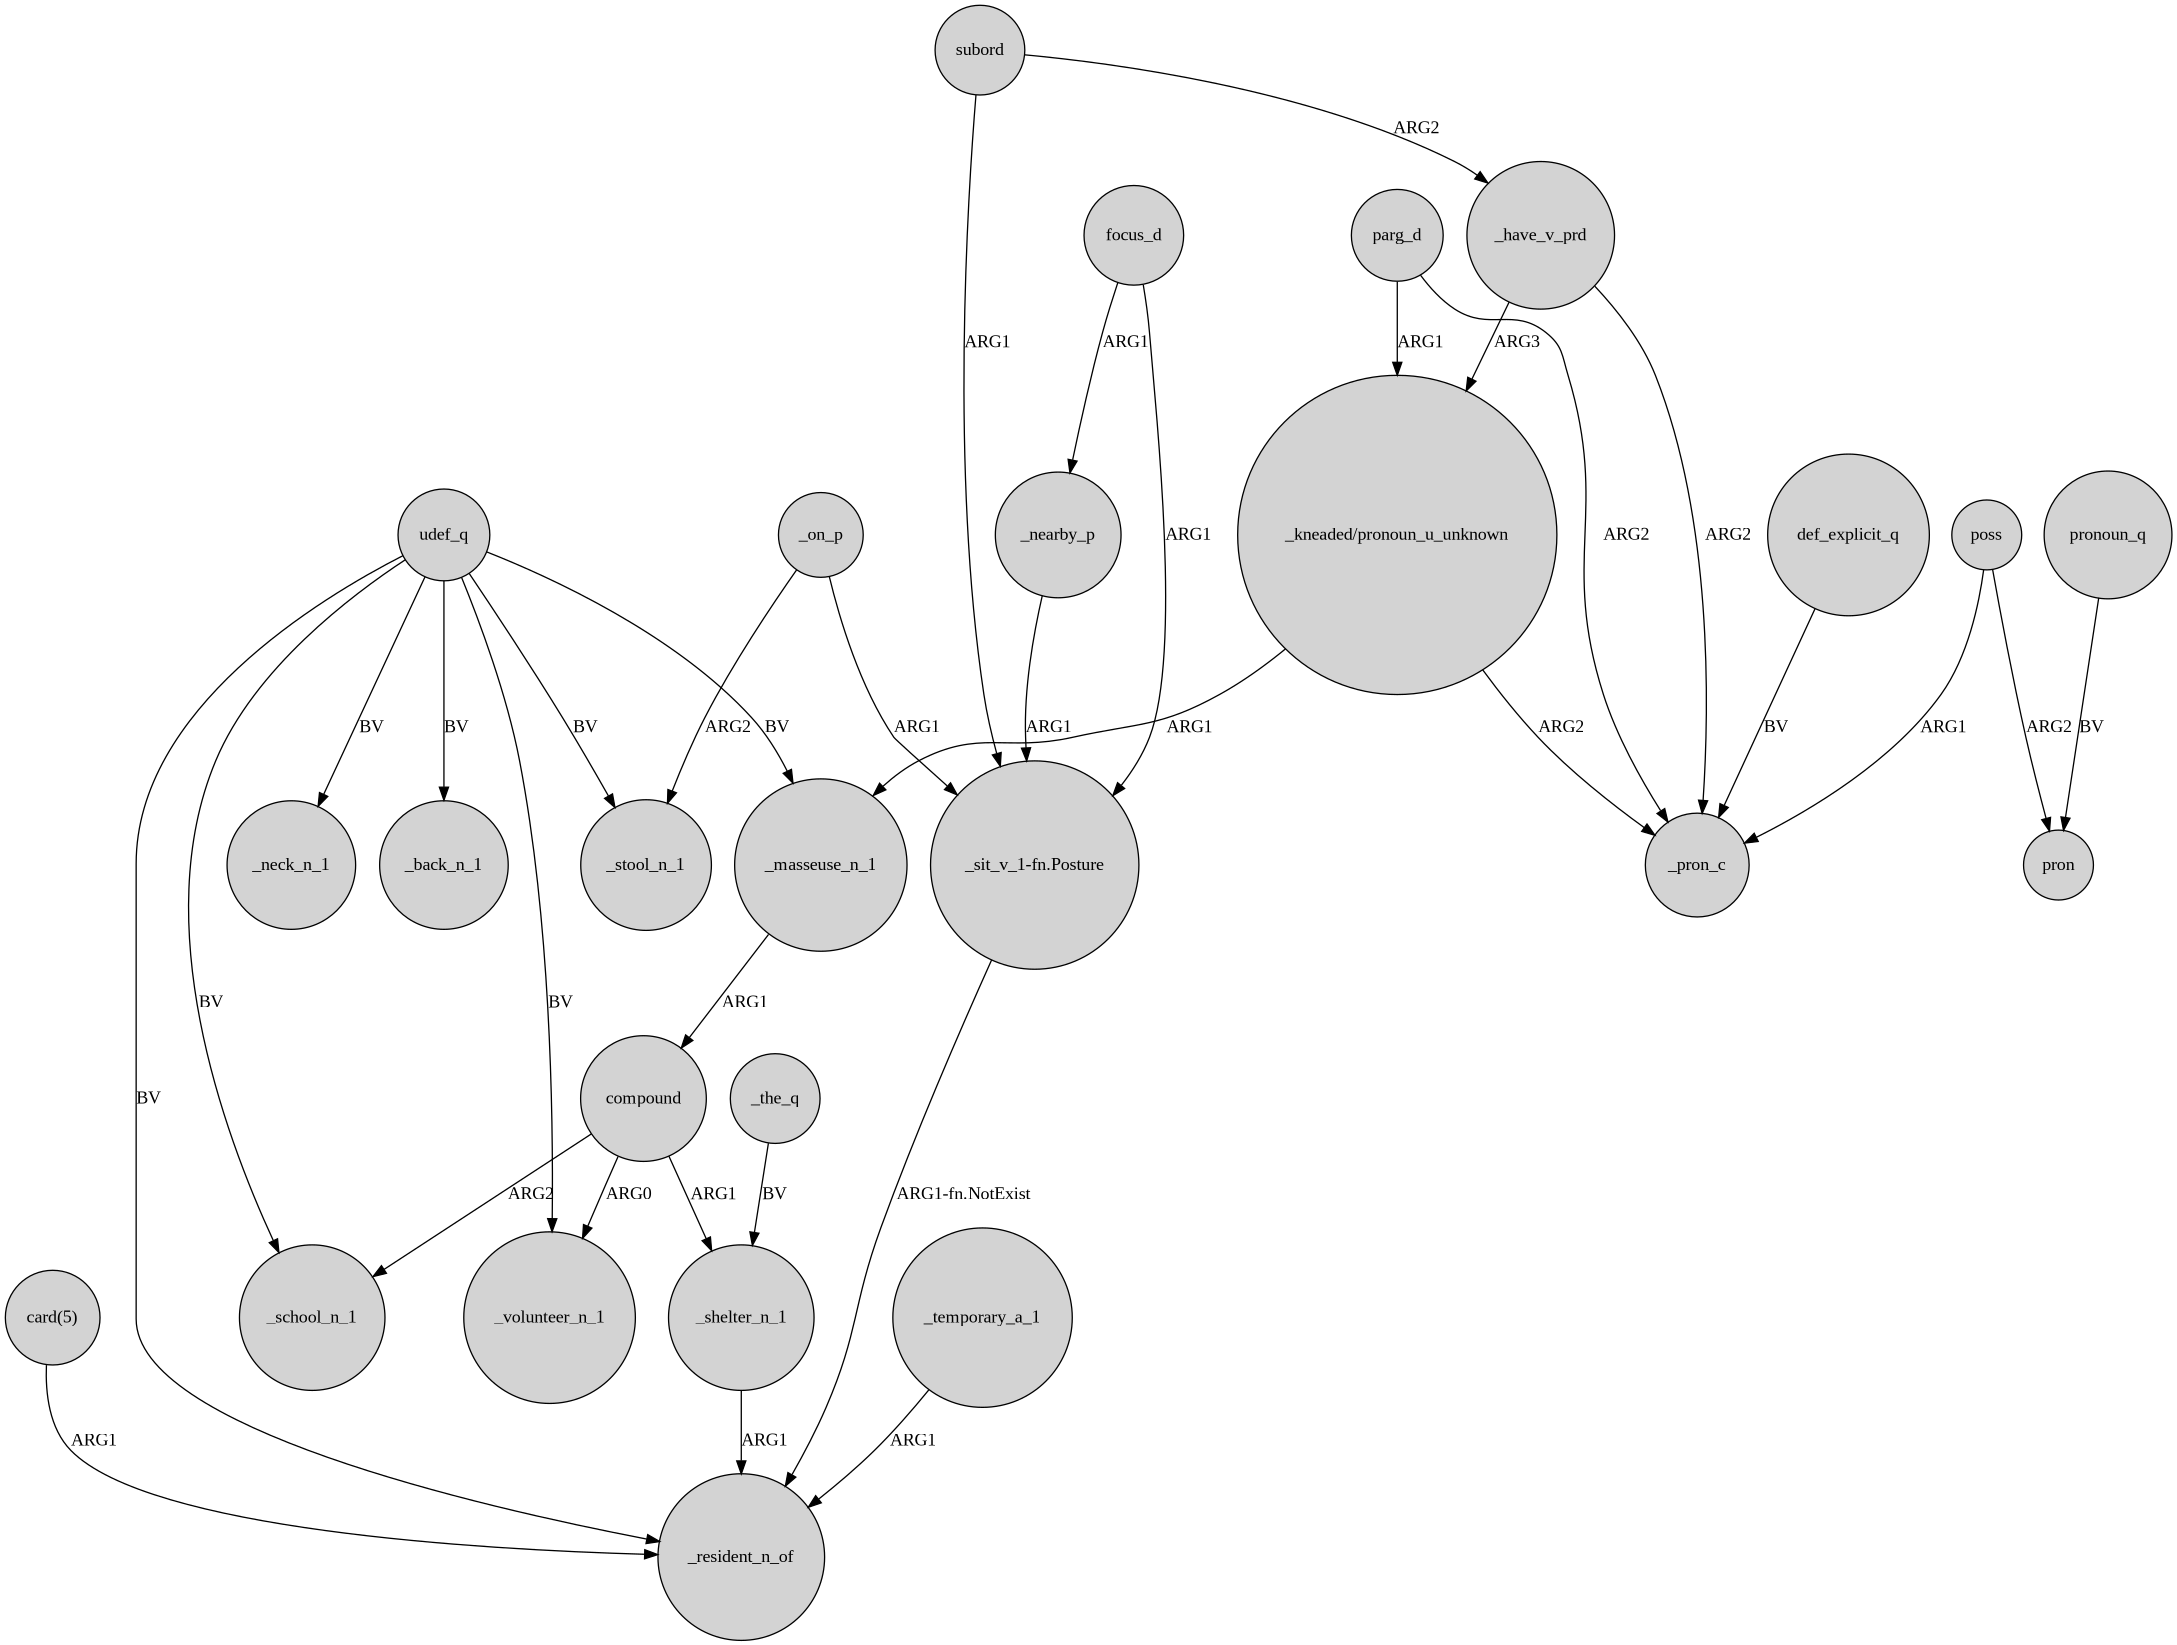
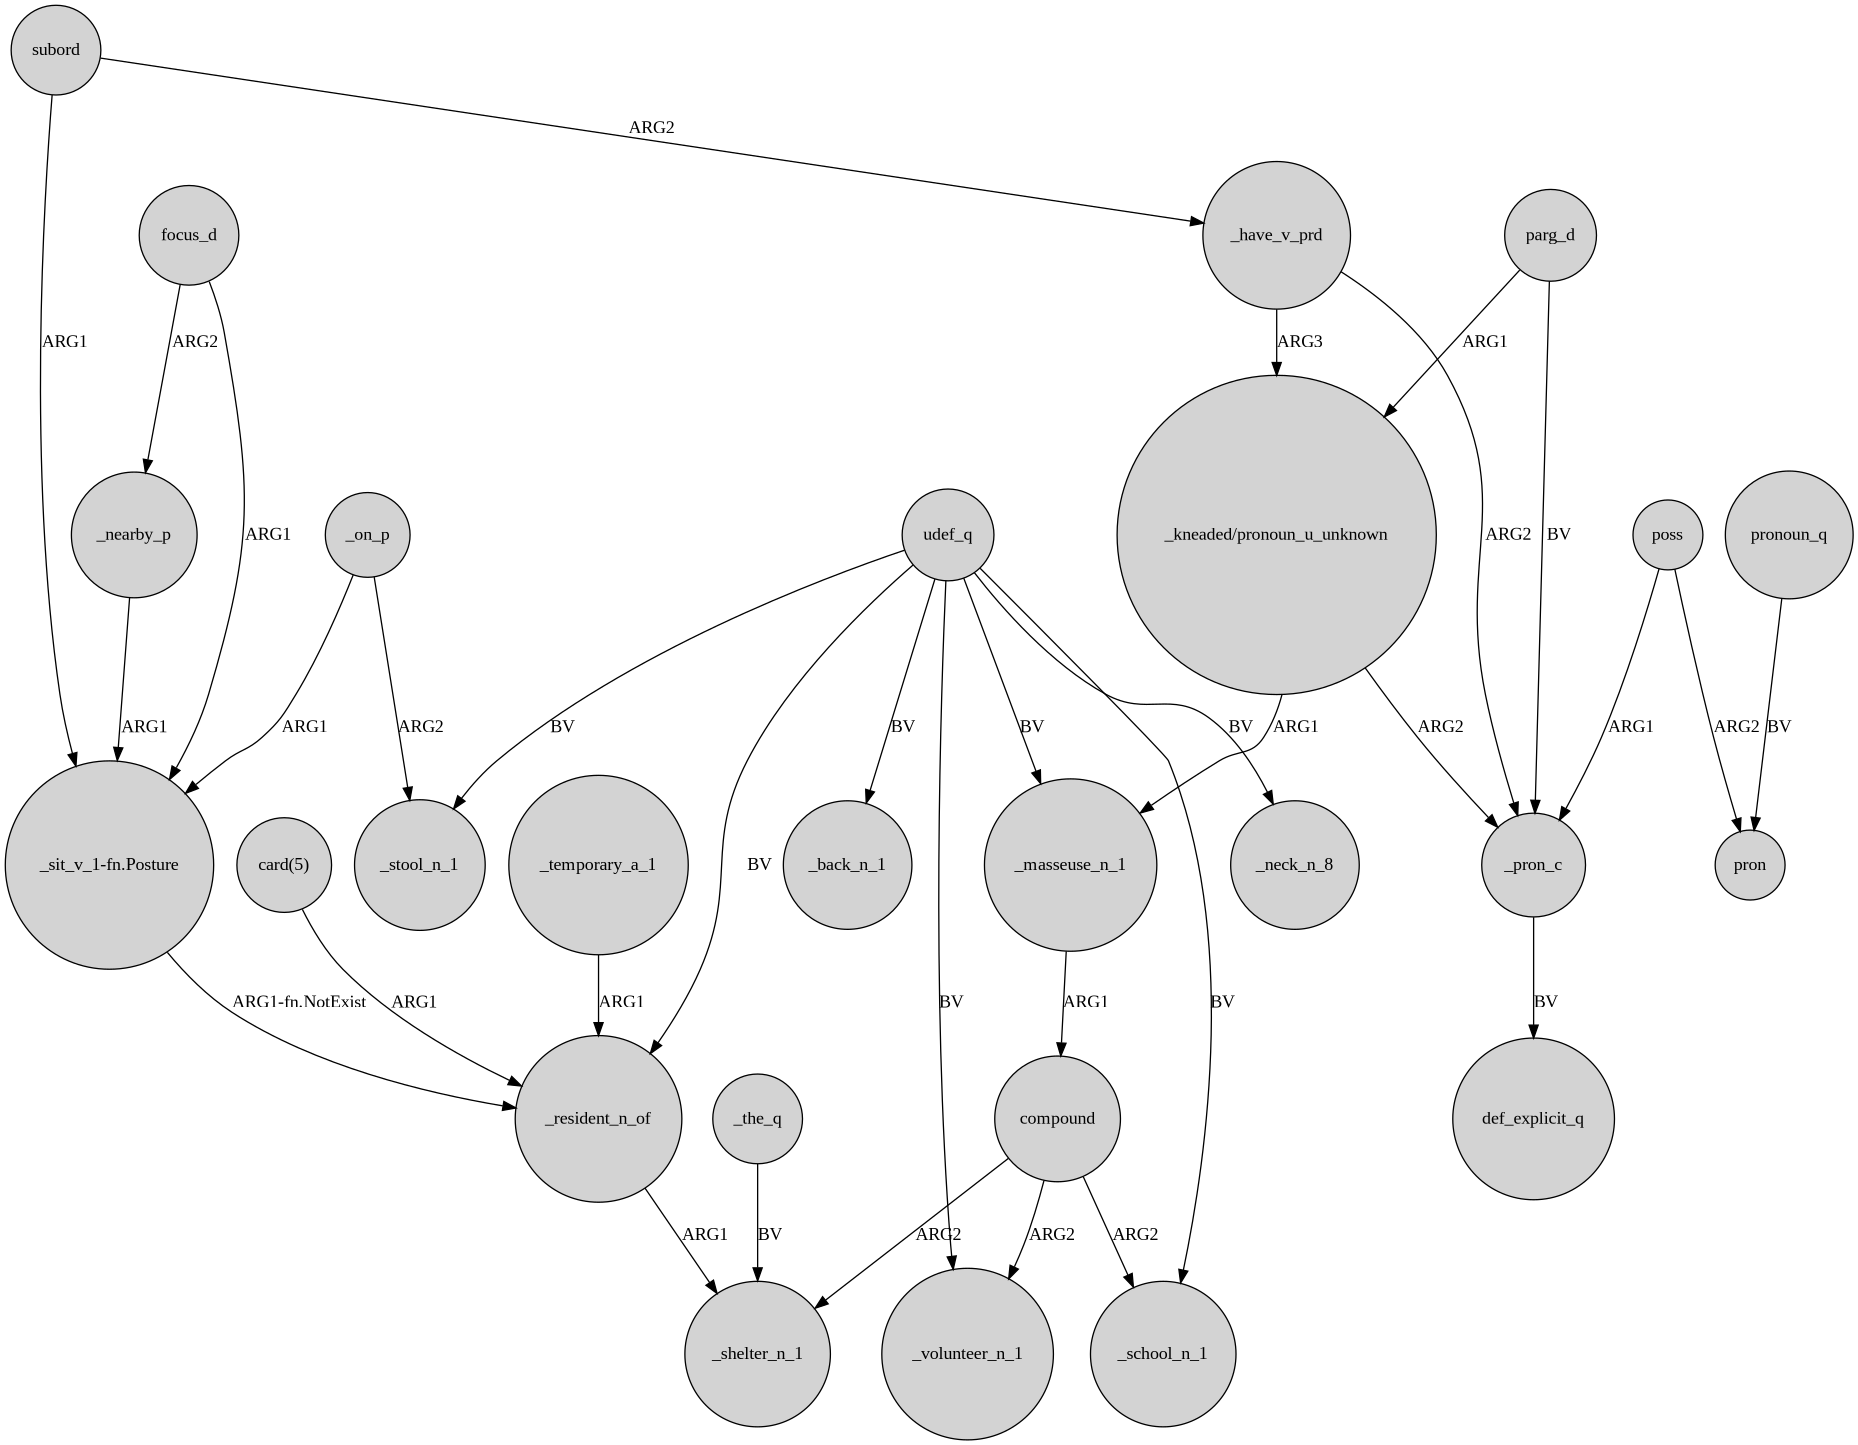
edge "focus_d" -> "_nearby_p": label "ARG1" -> "ARG2"
edge "parg_d" -> "_pron_c": label "ARG2" -> "BV"
edge "def_explicit_q" -> "_pron_c": reversed
node "_neck_n_1": label "_neck_n_1" -> "_neck_n_8"
edge "compound" -> "_volunteer_n_1": label "ARG0" -> "ARG2"
edge "compound" -> "_shelter_n_1": label "ARG1" -> "ARG2"
edge "_shelter_n_1" -> "_resident_n_of": reversed
